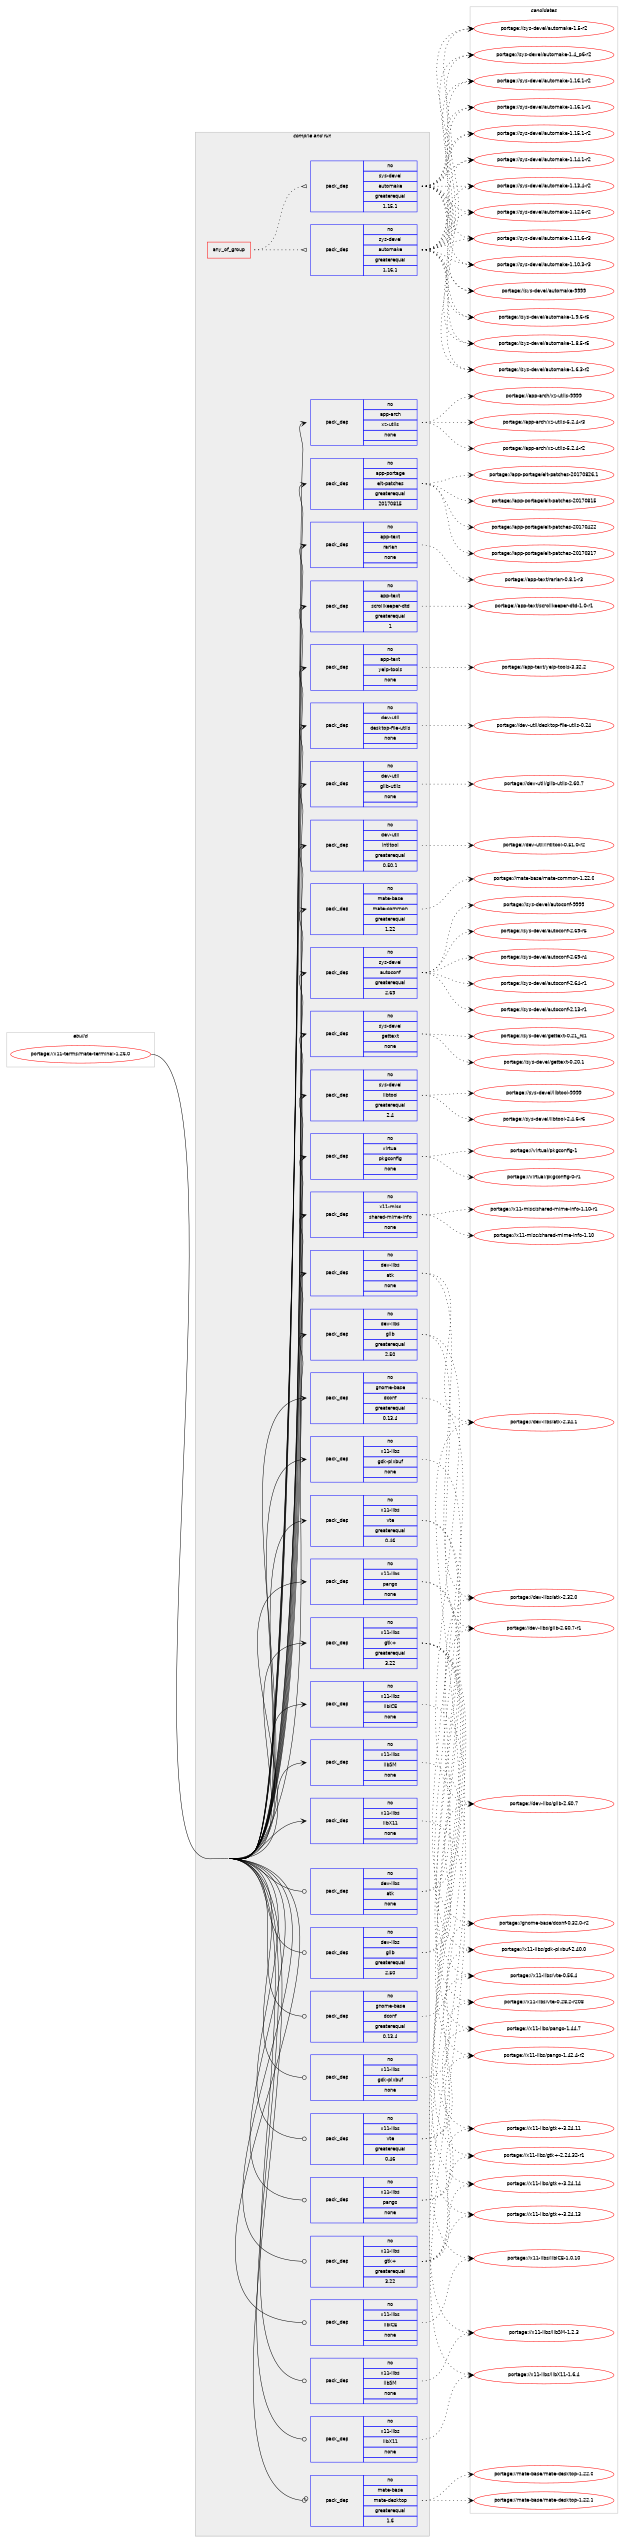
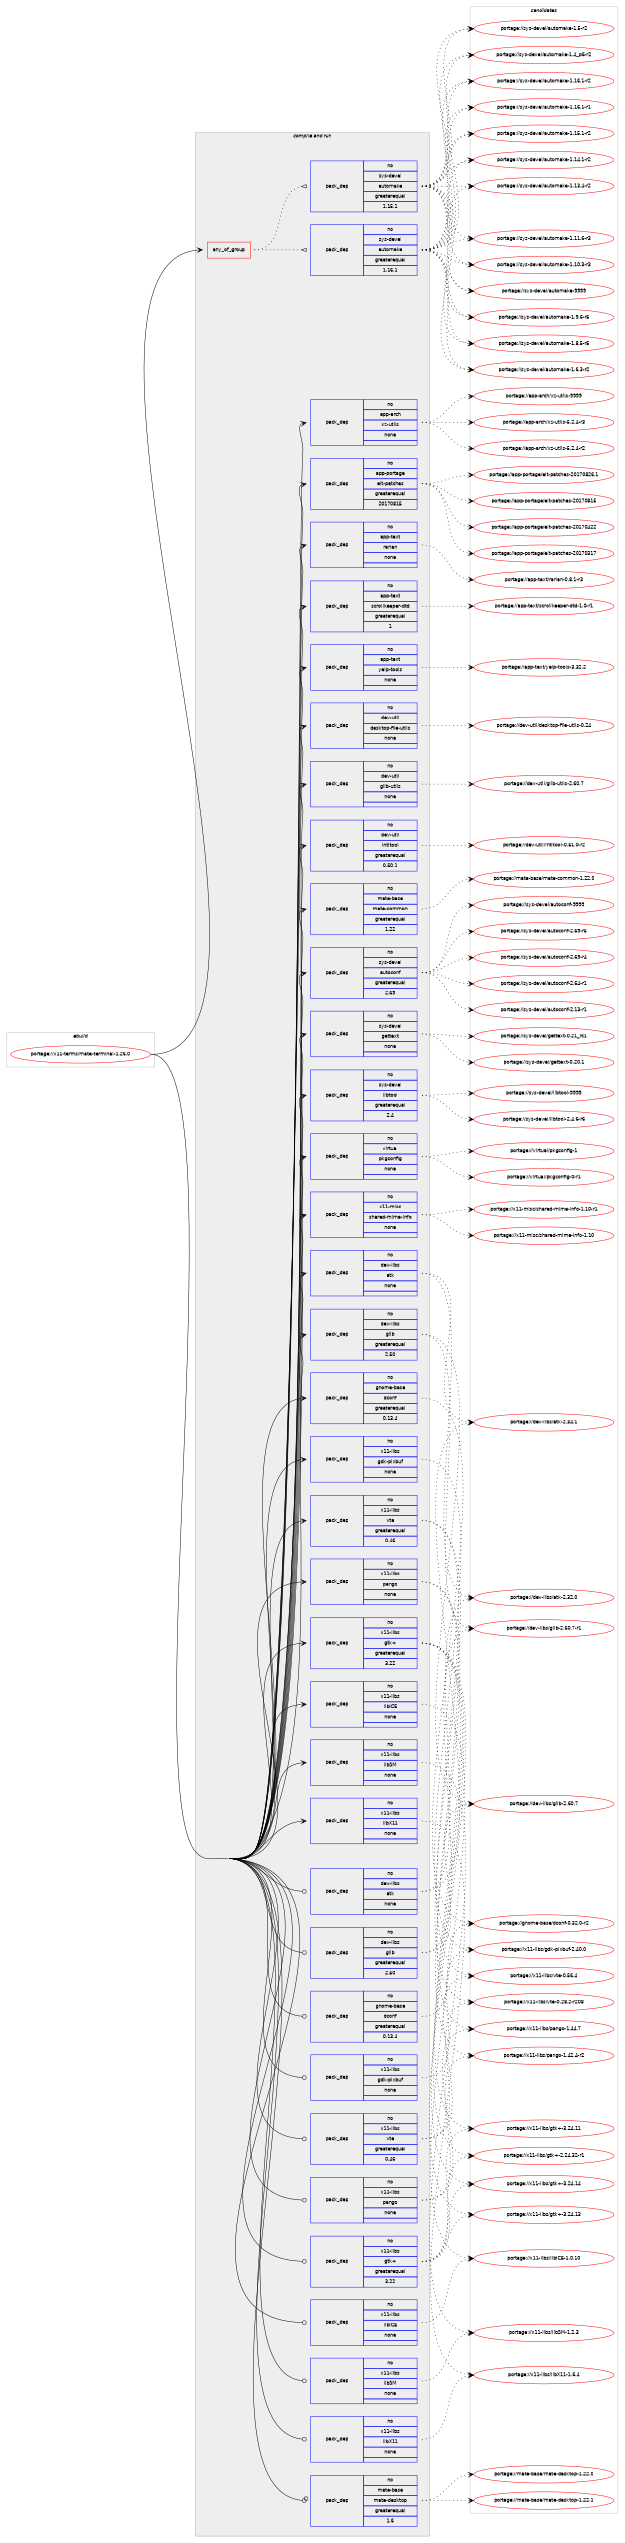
node "portage://sys-devel/automake-1.12.6-r2": removed
edge "portage://x11-terms/mate-terminal-1.26.0" -> "any_of_group": added
